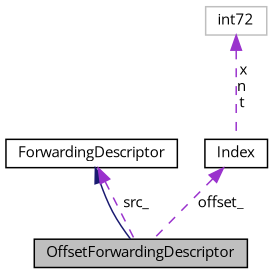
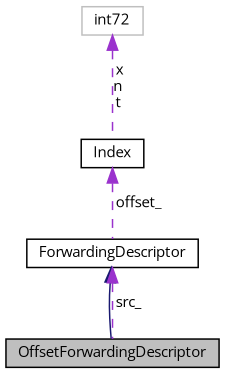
edge "OffsetForwardingDescriptor" -> "Index": now "ForwardingDescriptor" -> "Index"
